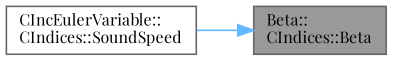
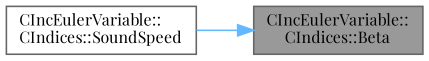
node "Beta:: CIndices::Beta": label "Beta:: CIndices::Beta" -> "CIncEulerVariable:: CIndices::Beta"
